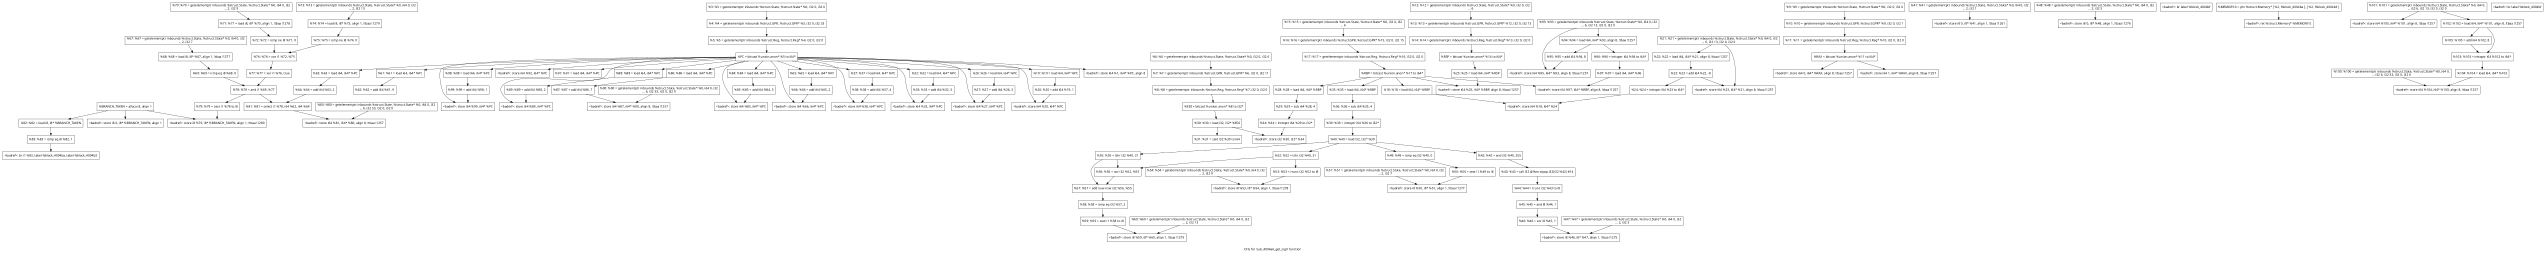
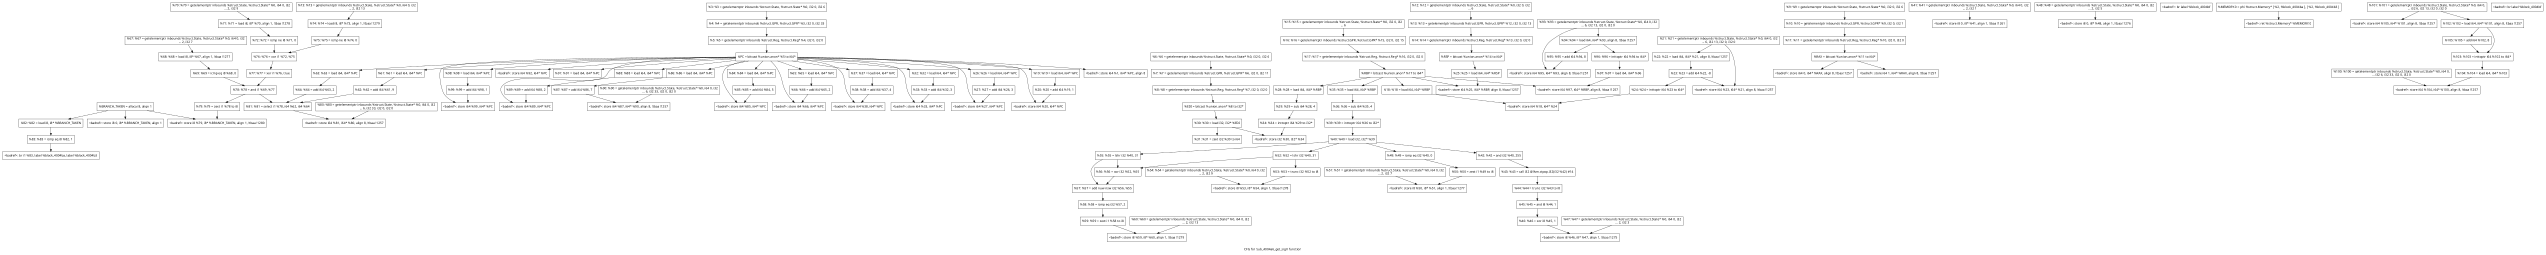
edge "%62: %62 = add i64 %61, 9" -> "%81: %81 = select i1 %78, i64 %62, i64 %64": added
